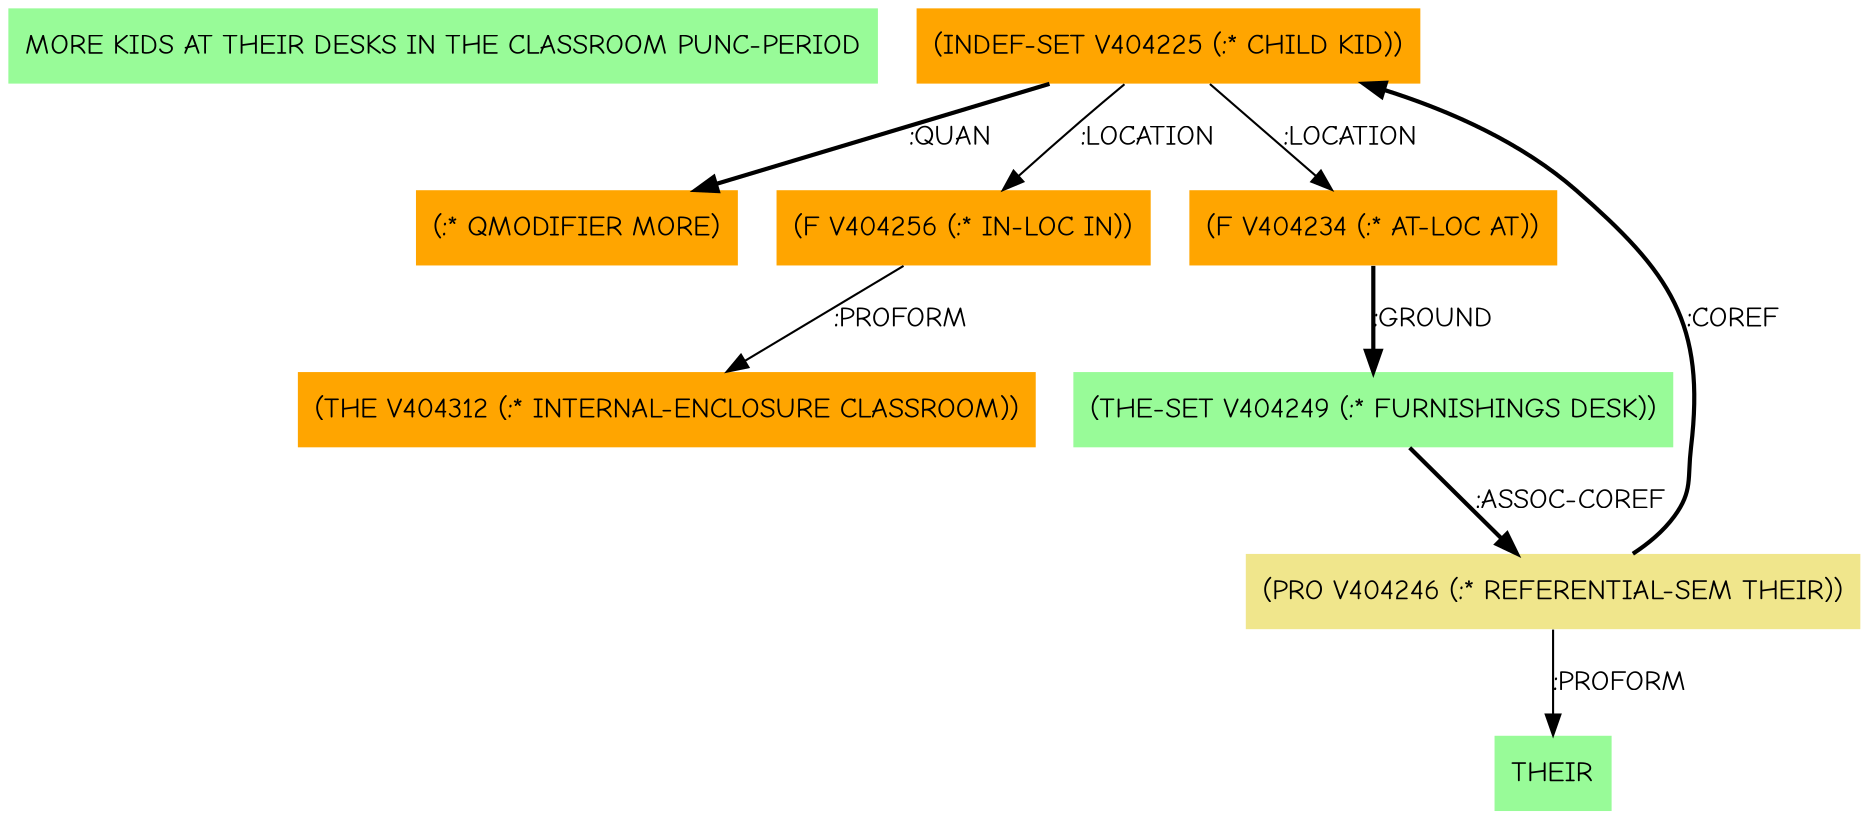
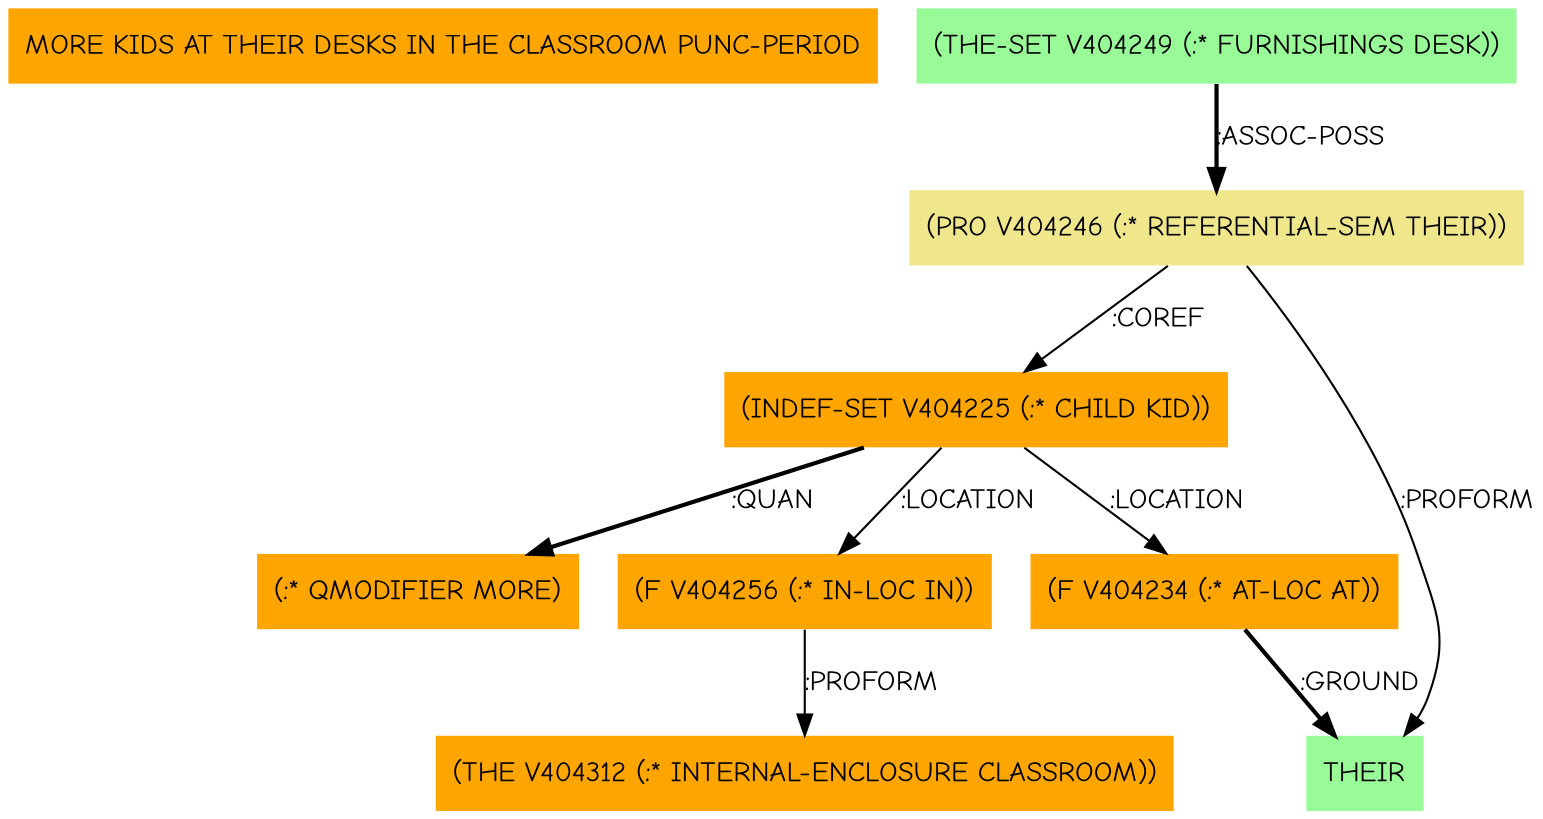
node "MORE KIDS AT THEIR DESKS IN THE CLASSROOM PUNC-PERIOD": fillcolor palegreen -> orange
edge "(PRO V404246 (:* REFERENTIAL-SEM THEIR))" -> "(INDEF-SET V404225 (:* CHILD KID))": style bold -> solid
edge "(F V404234 (:* AT-LOC AT))" -> "(THE-SET V404249 (:* FURNISHINGS DESK))": now "(F V404234 (:* AT-LOC AT))" -> "THEIR"
edge "(THE-SET V404249 (:* FURNISHINGS DESK))" -> "(PRO V404246 (:* REFERENTIAL-SEM THEIR))": label ":ASSOC-COREF" -> ":ASSOC-POSS"
